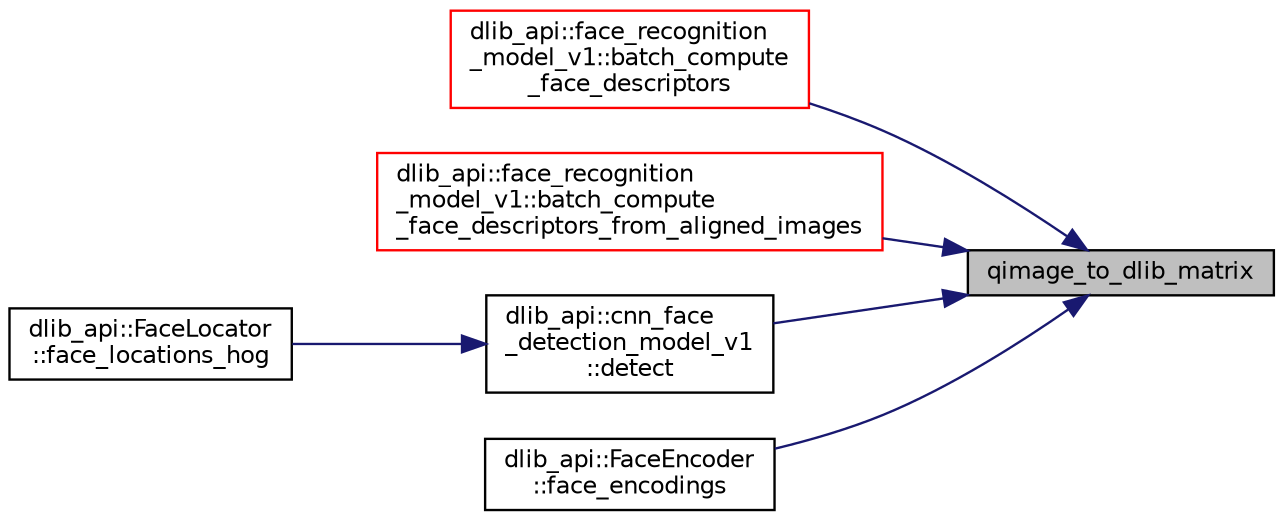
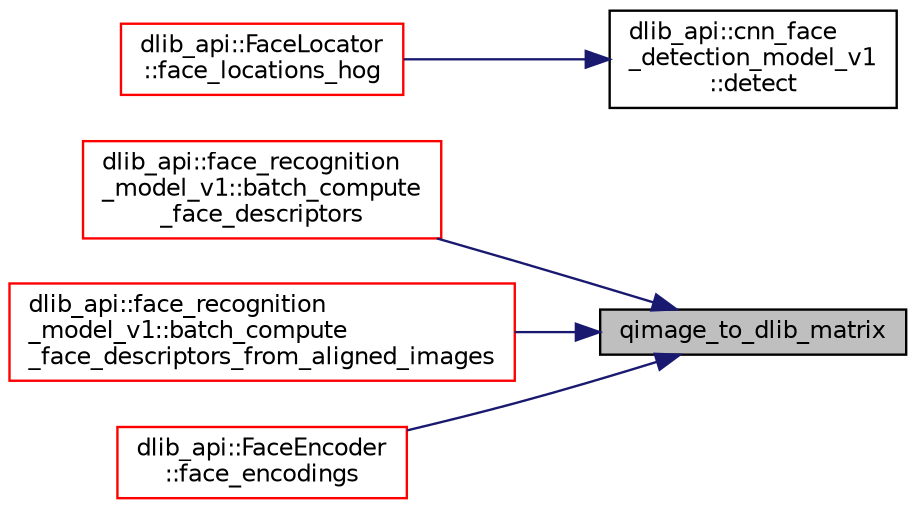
edge "dlib_api::cnn_face _detection_model_v1 ::detect" -> "qimage_to_dlib_matrix": removed
node "dlib_api::FaceLocator ::face_locations_hog": color black -> red
node "dlib_api::FaceEncoder ::face_encodings": color black -> red
